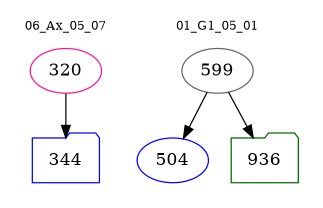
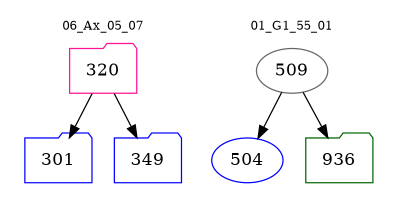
cluster "01_G1_05_01": label "01_G1_05_01" -> "01_G1_55_01"
node "320": shape ellipse -> folder
node "599": label "599" -> "509"
node "301": added
node "344": label "344" -> "349"
